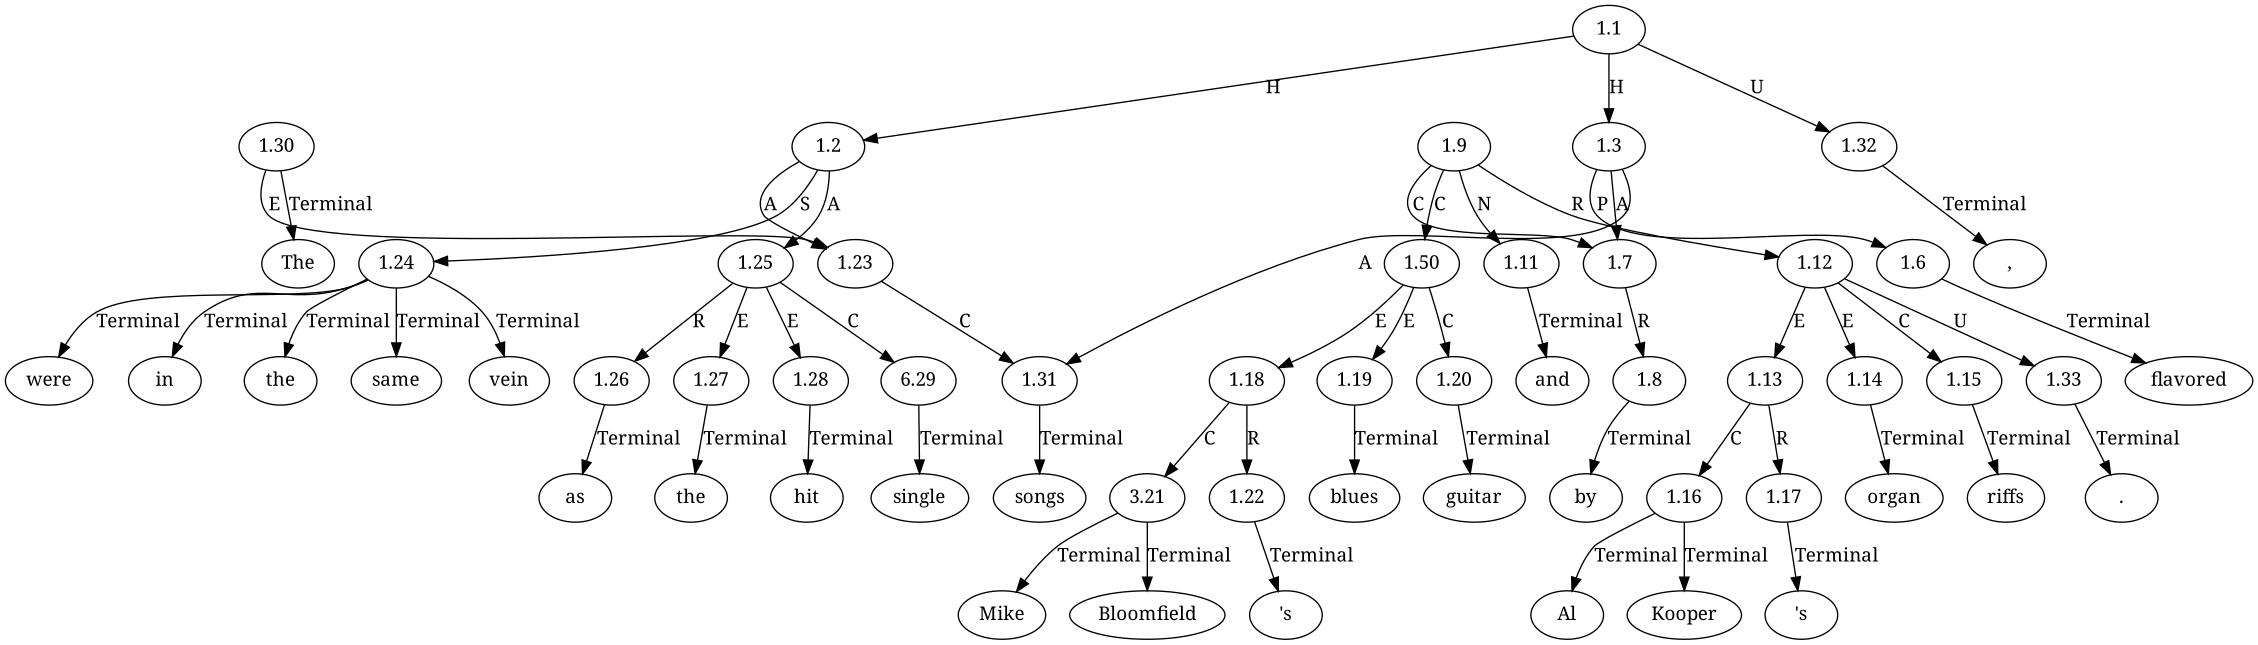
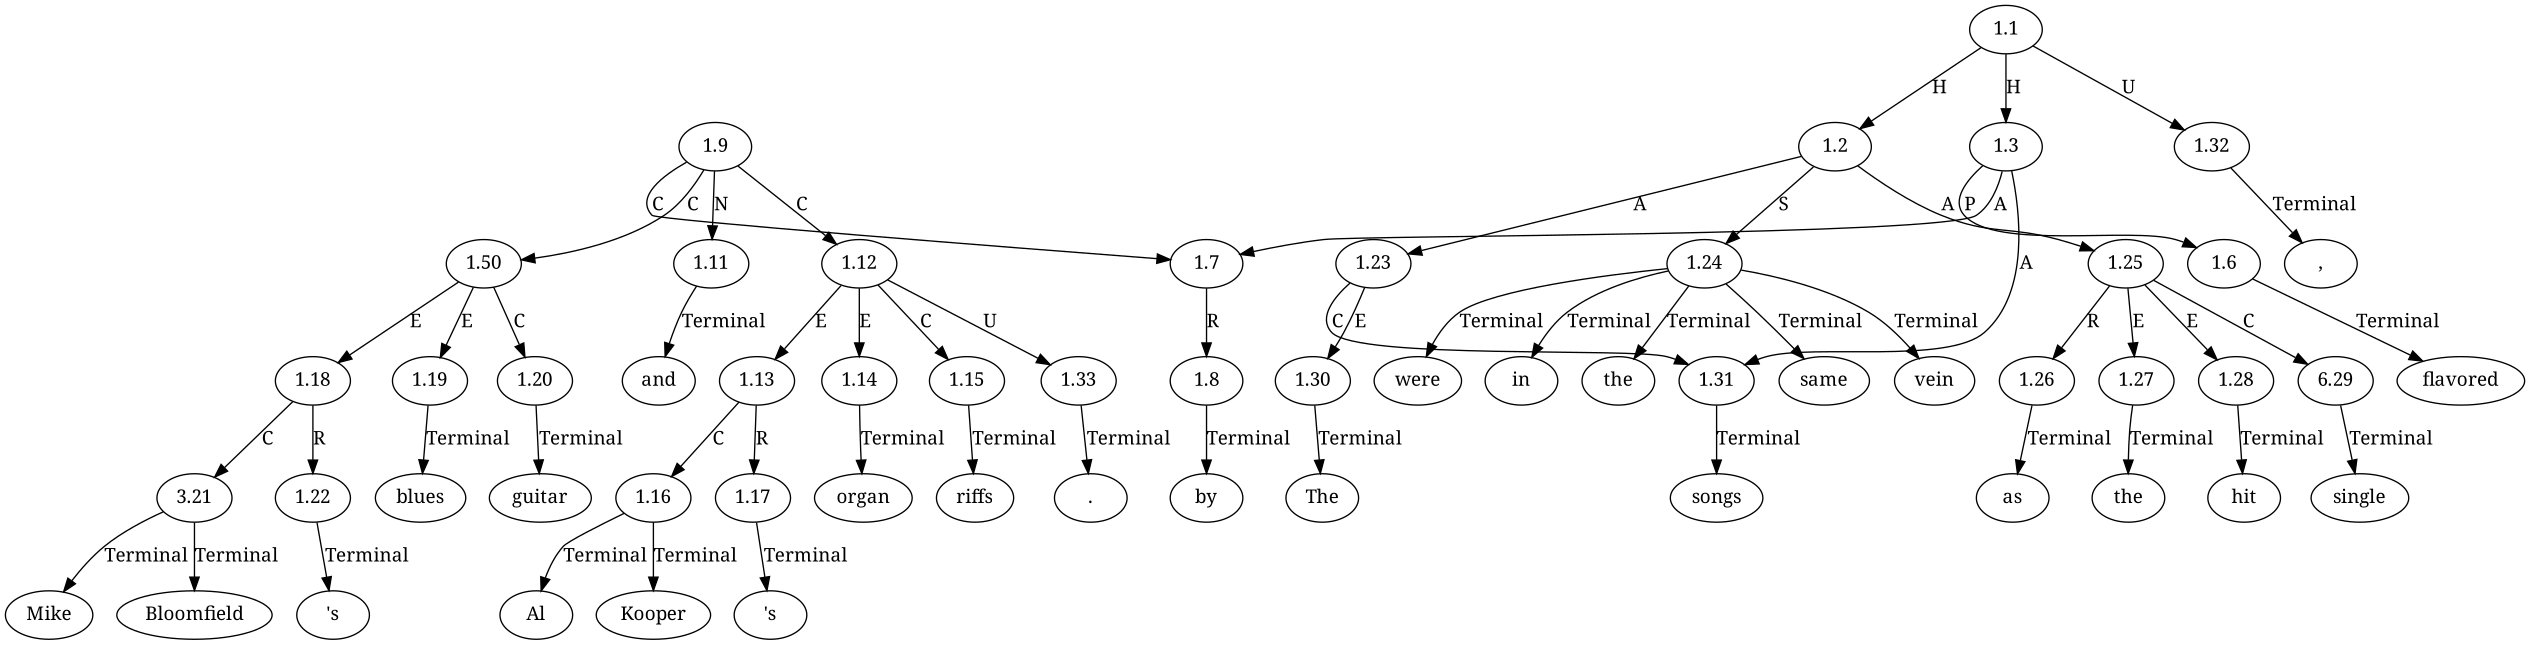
edge "1.9" -> "1.12": label "R" -> "C"
edge "1.30" -> "1.23": reversed
